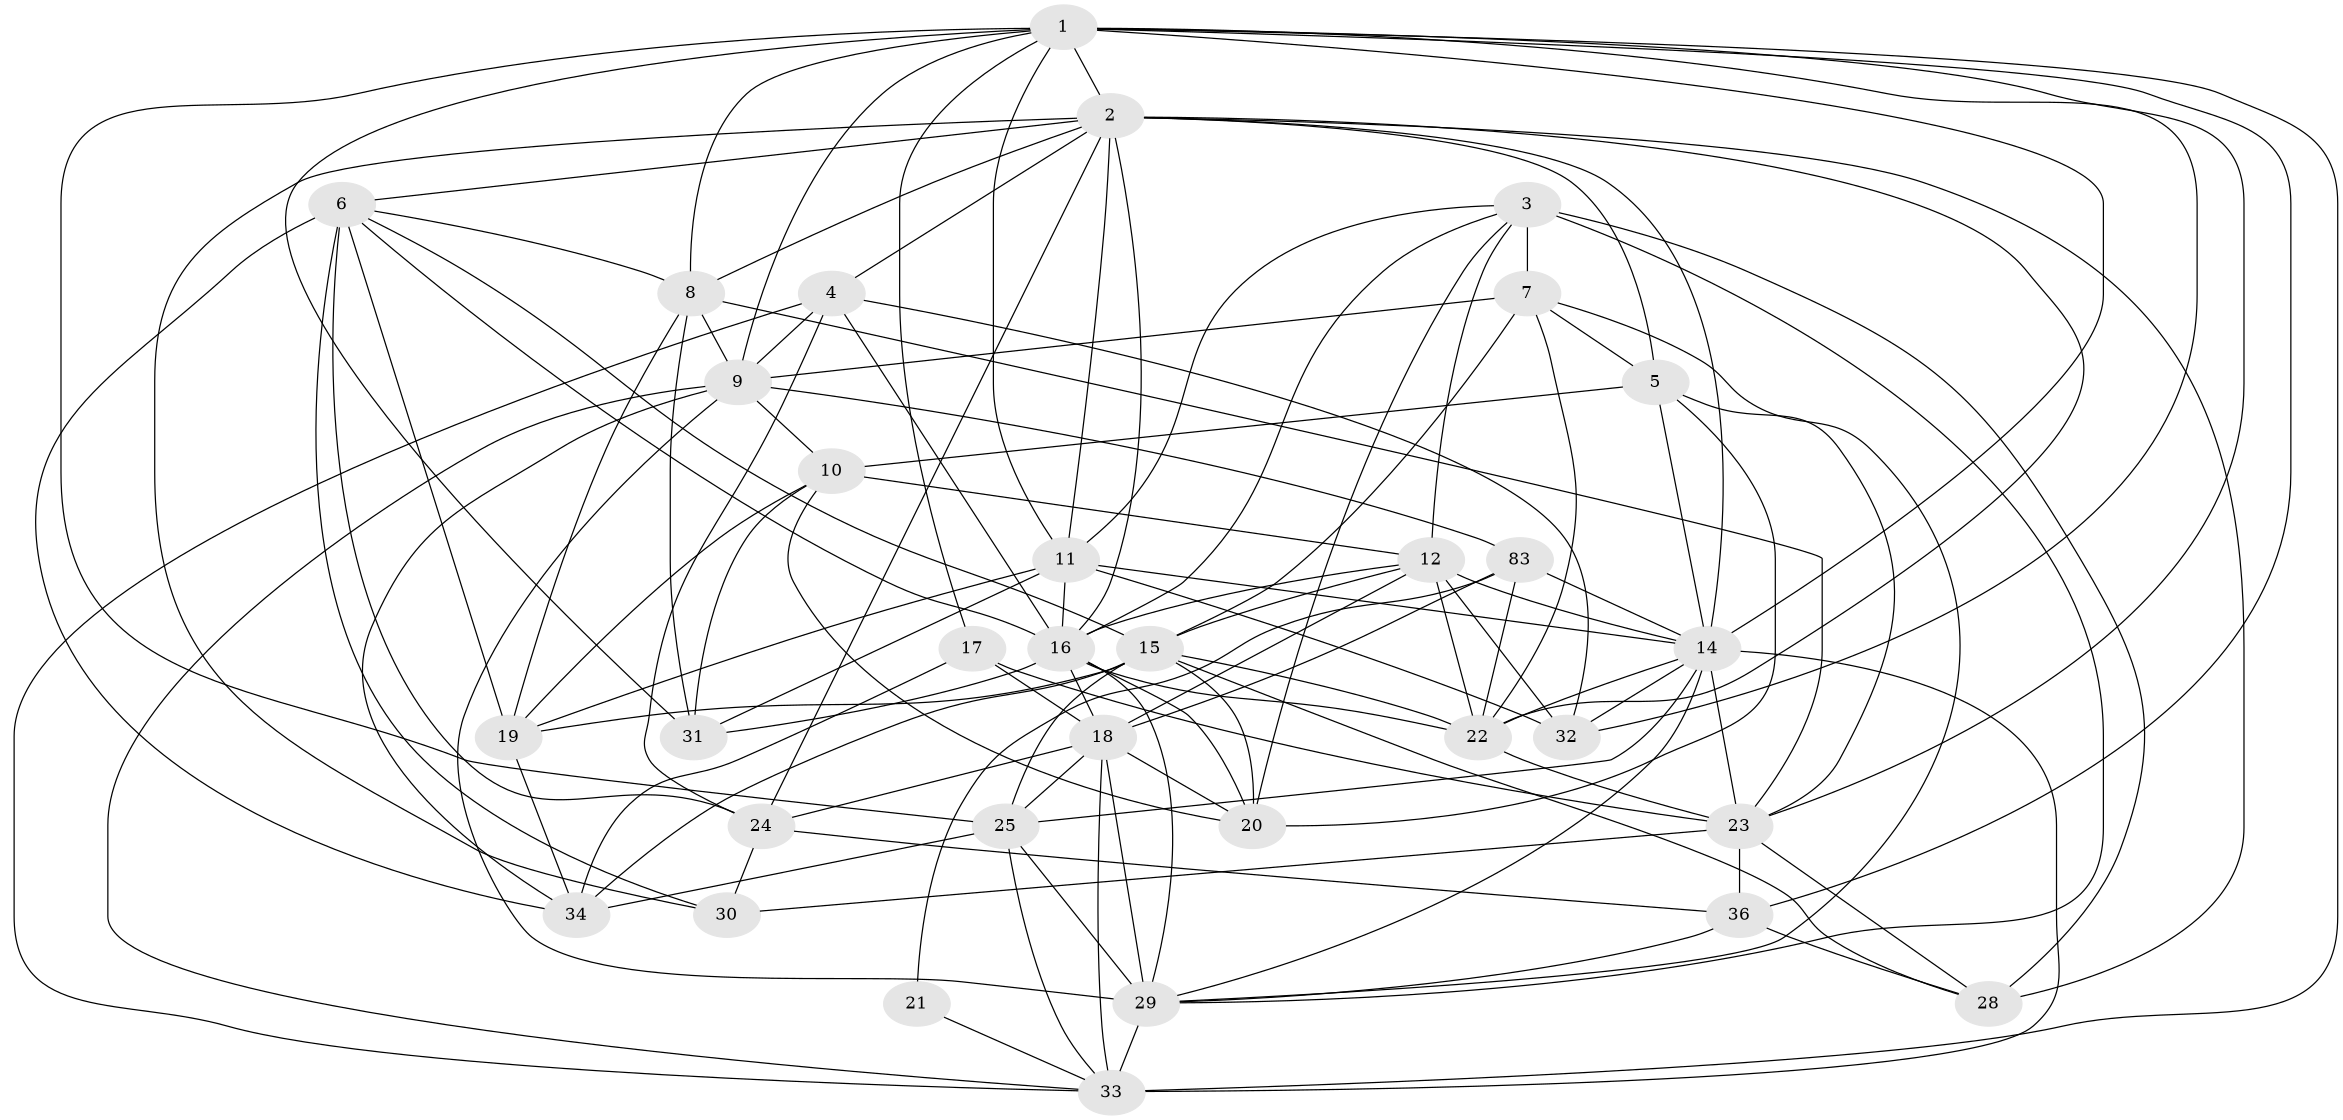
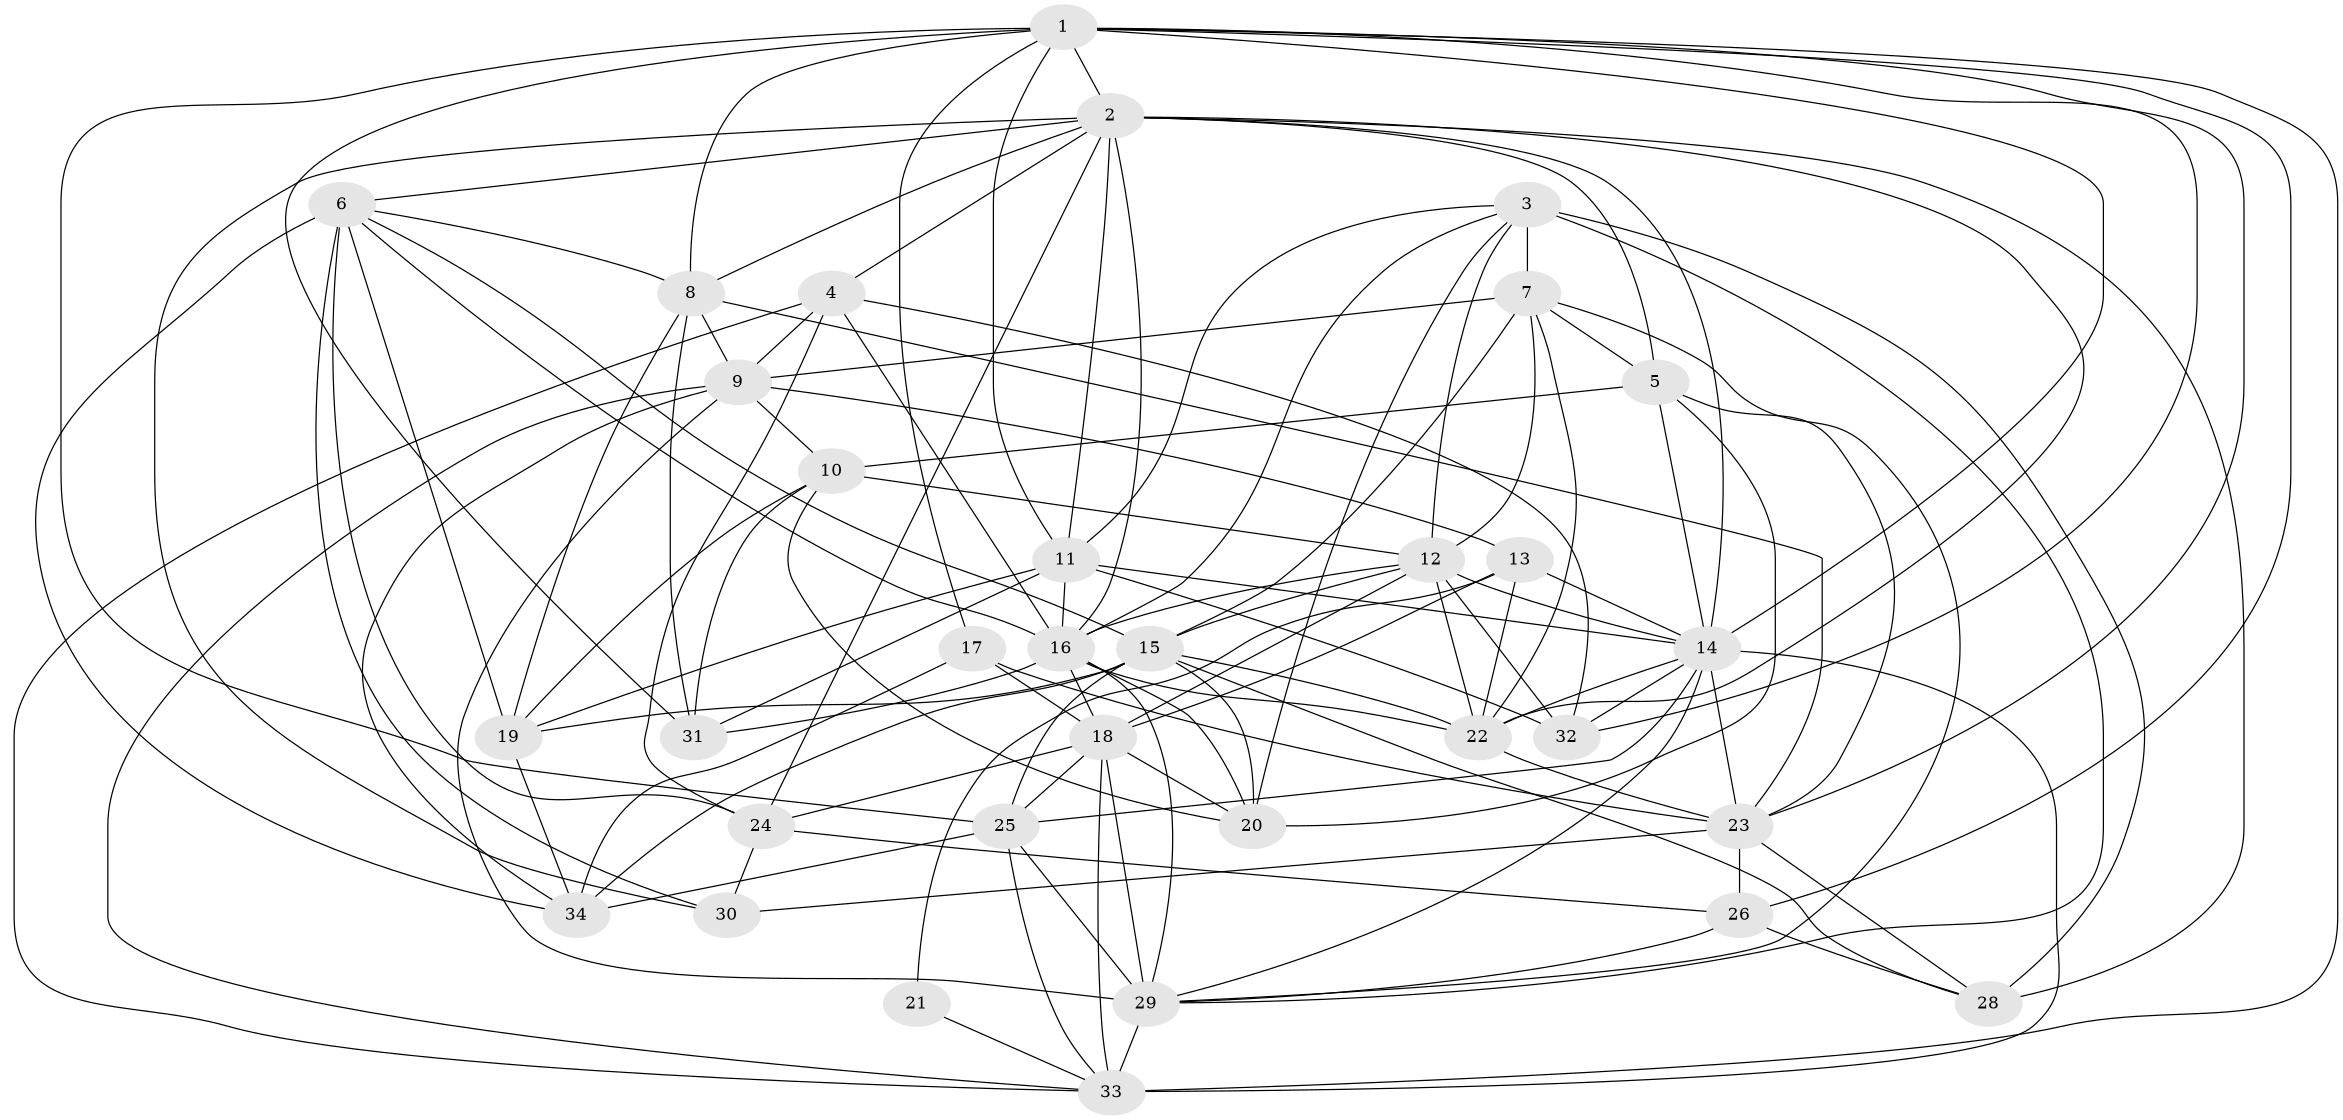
edge "1" -- "9": removed
edge "7" -- "12": added
node "83": label "83" -> "13"
node "36": label "36" -> "26"
